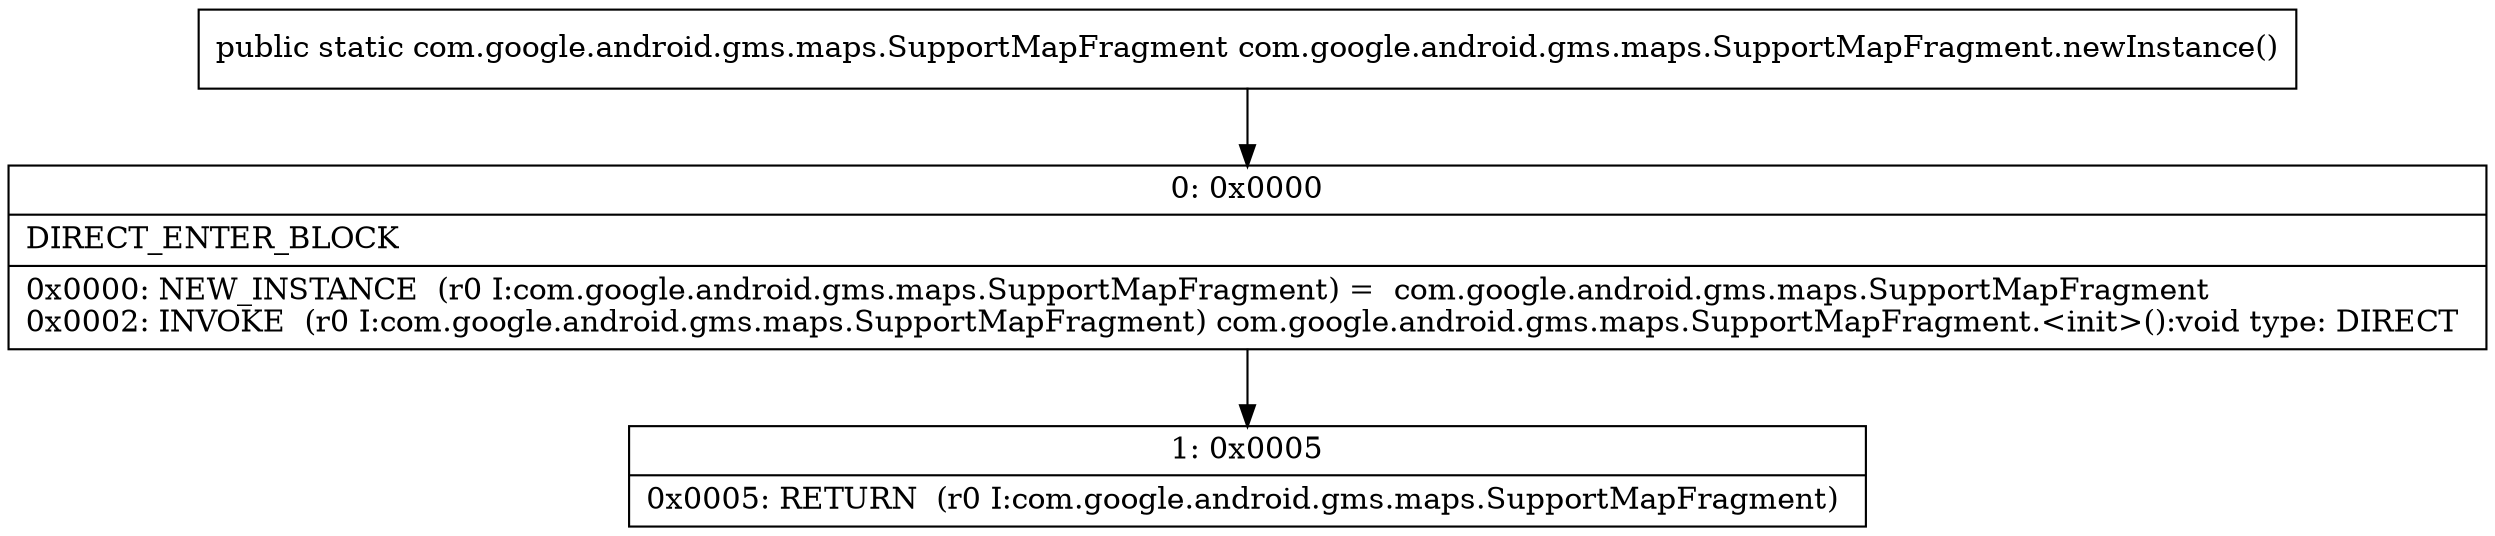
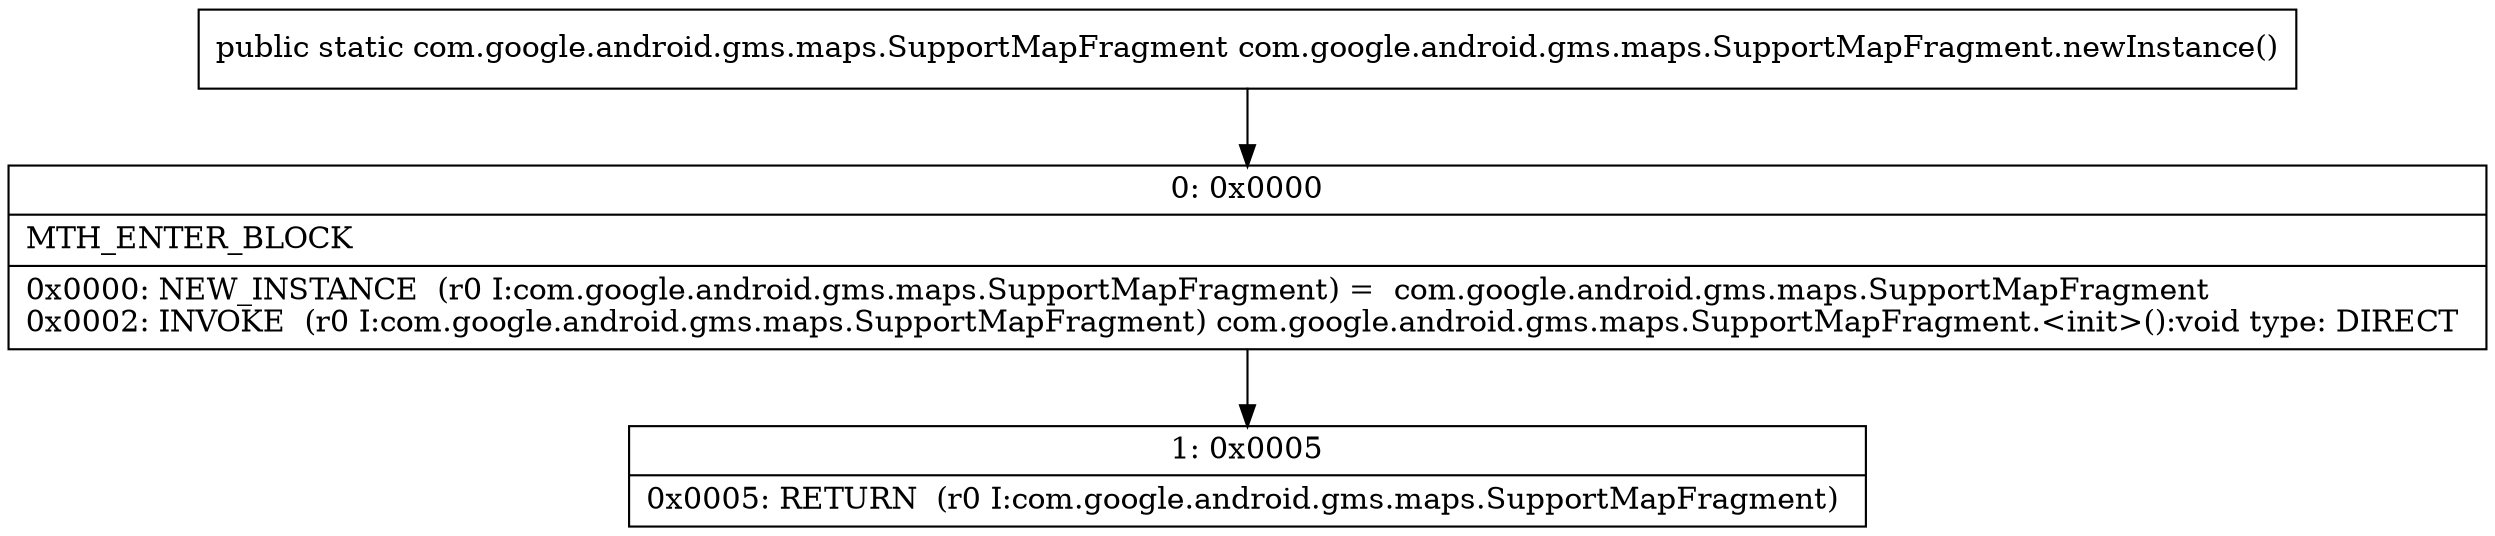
node "0: 0x0000": text "DIRECT_ENTER_BLOCK" -> "MTH_ENTER_BLOCK"
